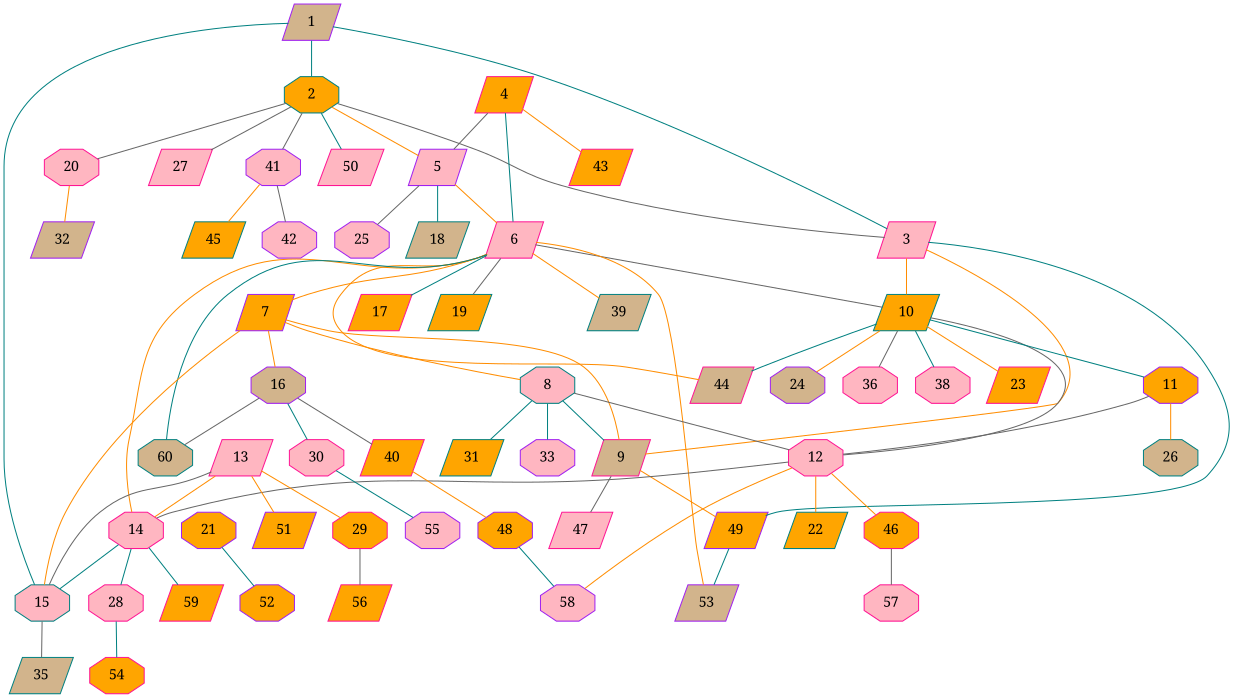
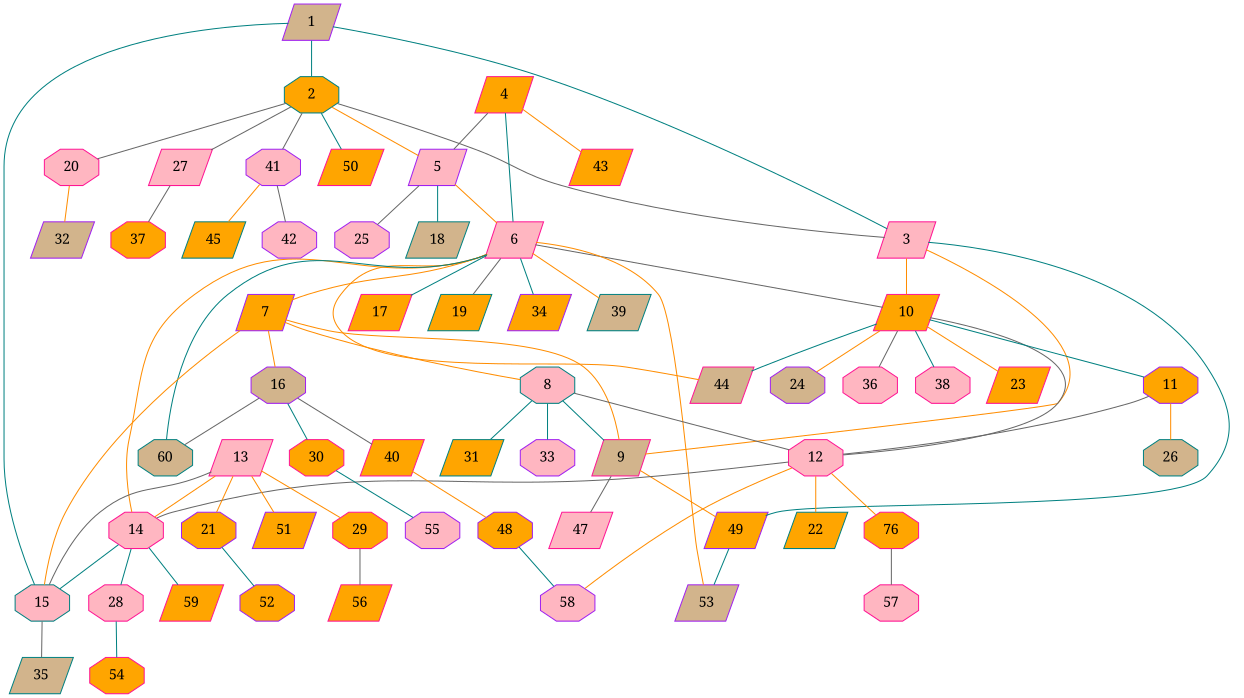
node "50": fillcolor lightpink -> orange
node "37": added
node "34": added
node "10": color teal -> deeppink
node "30": fillcolor lightpink -> orange
edge "13" -- "21": added
node "46": label "46" -> "76"
